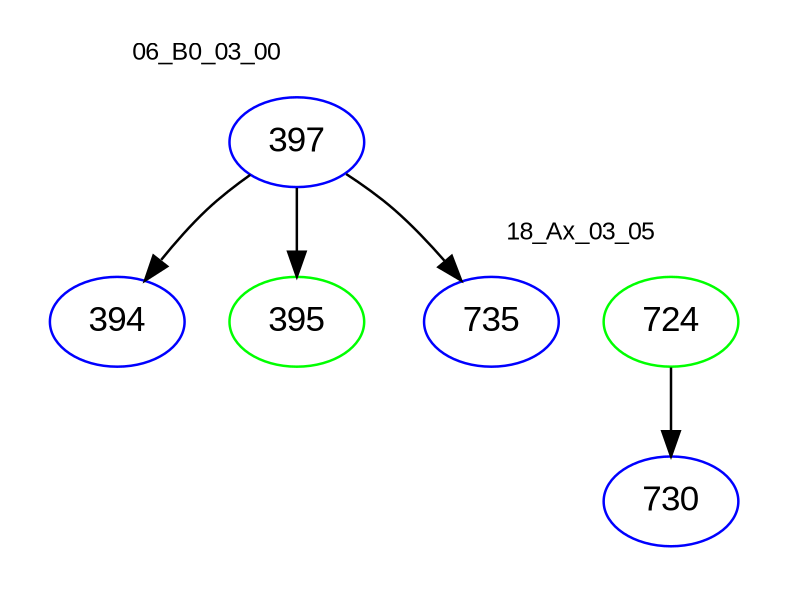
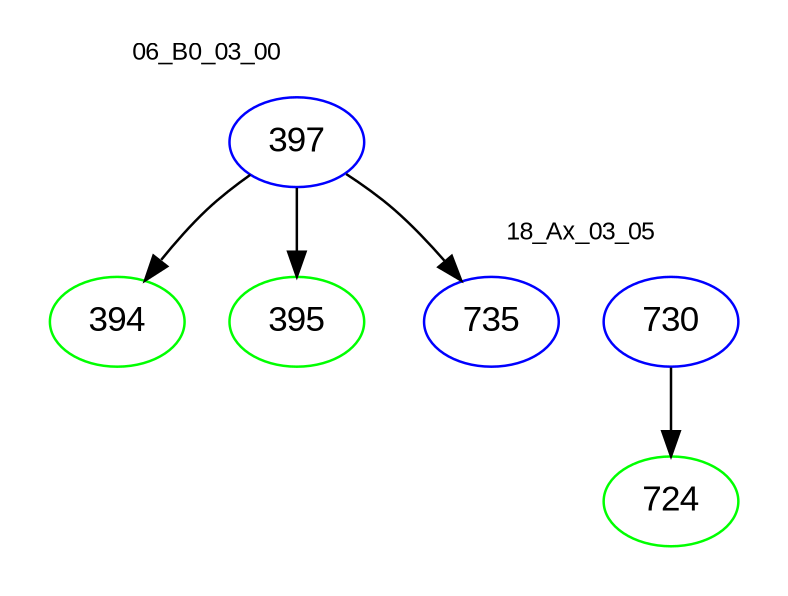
node "394": color blue -> green
edge "724" -> "730": reversed
